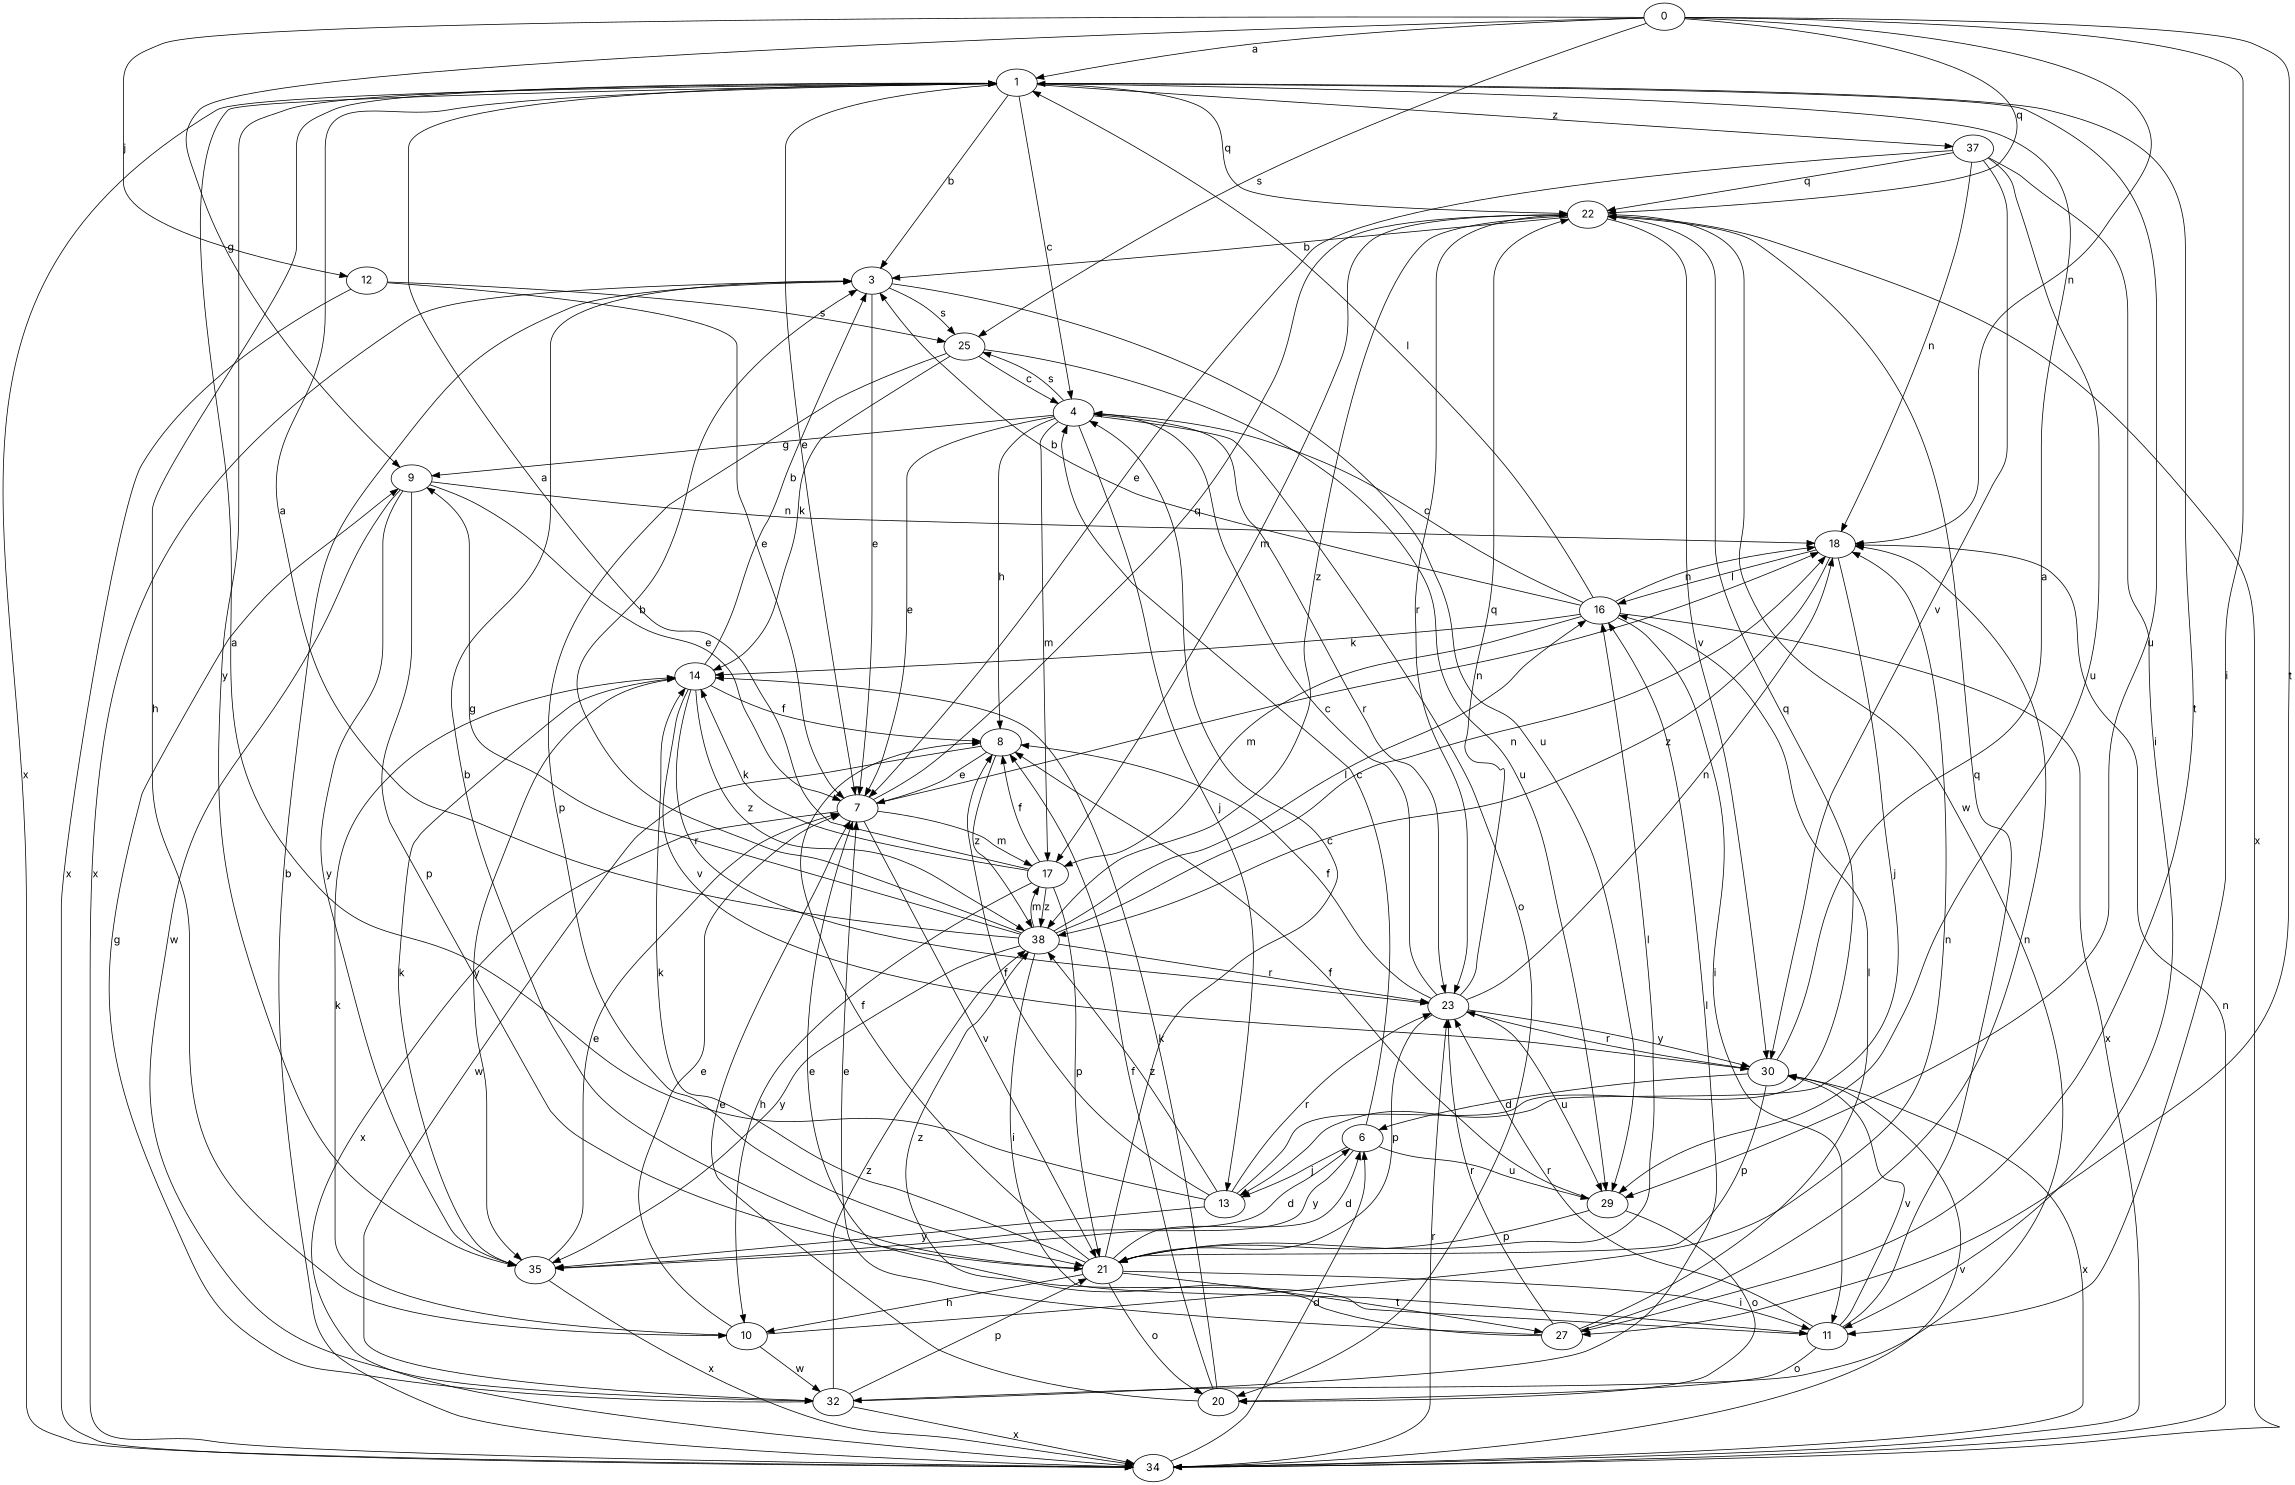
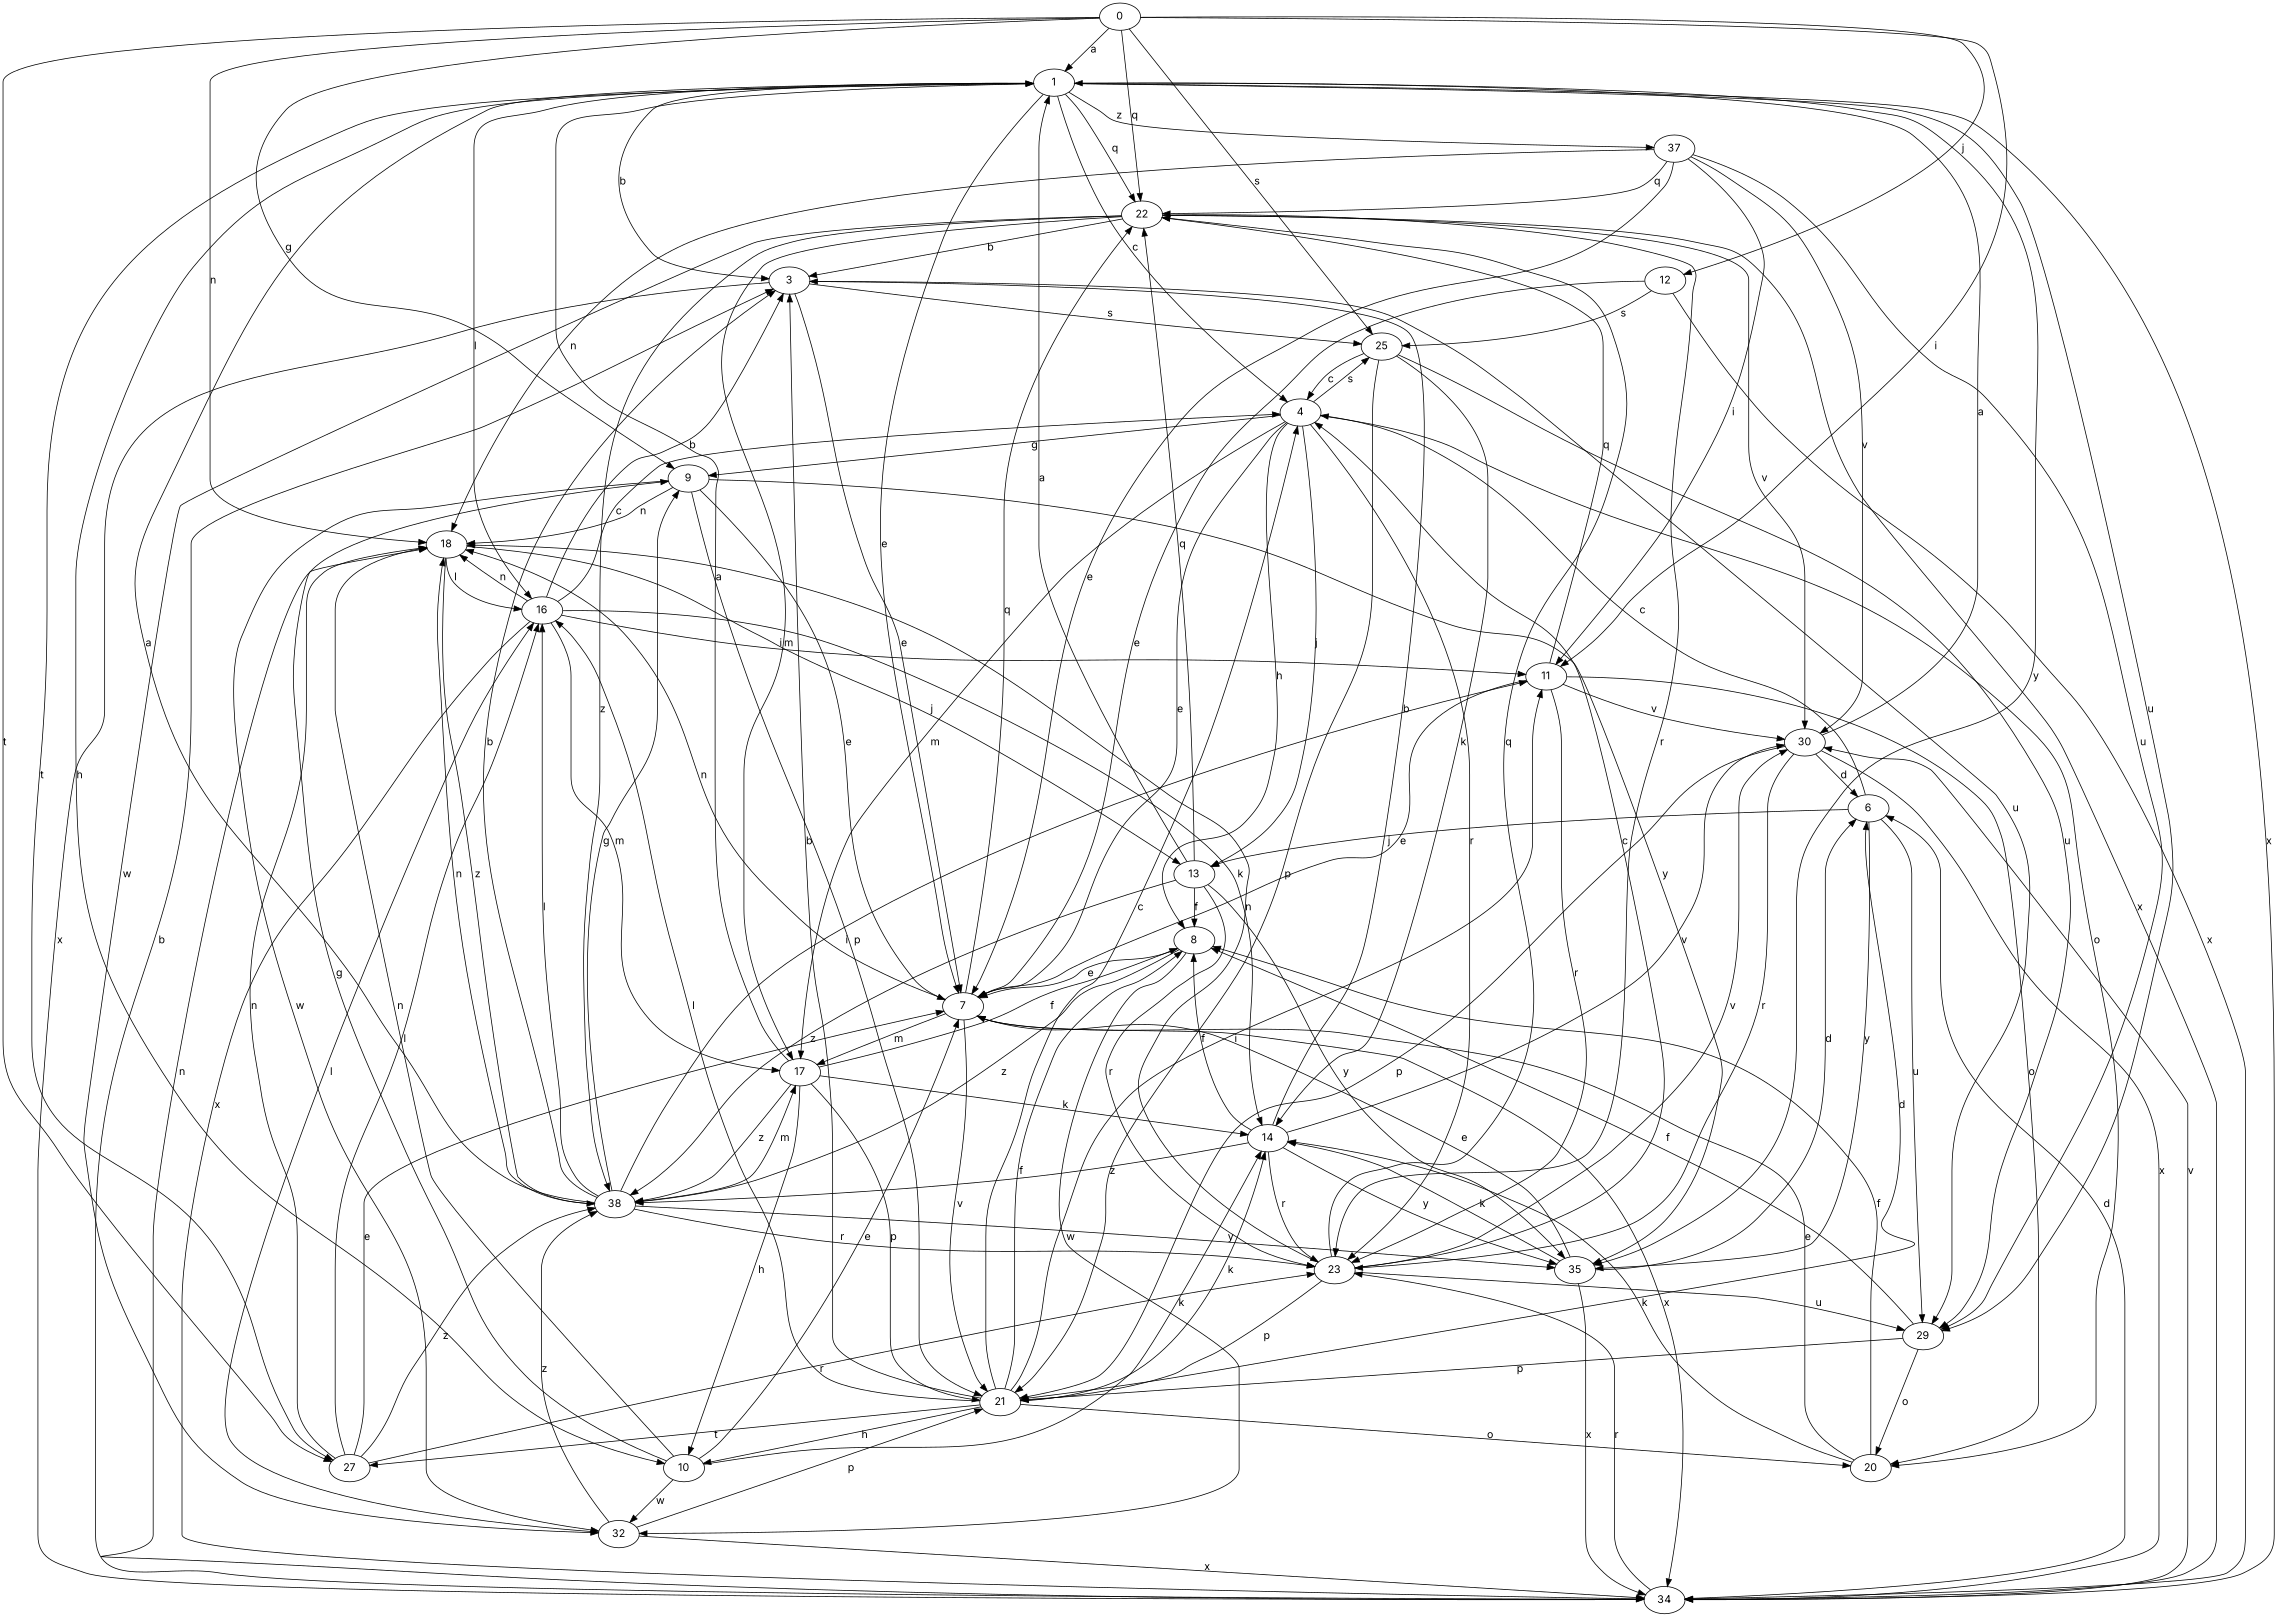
edge "16" -> "1": reversed
edge "23" -> "8": removed, label "f"
edge "23" -> "30": label "y" -> "v"
edge "32" -> "9": now "10" -> "9"
